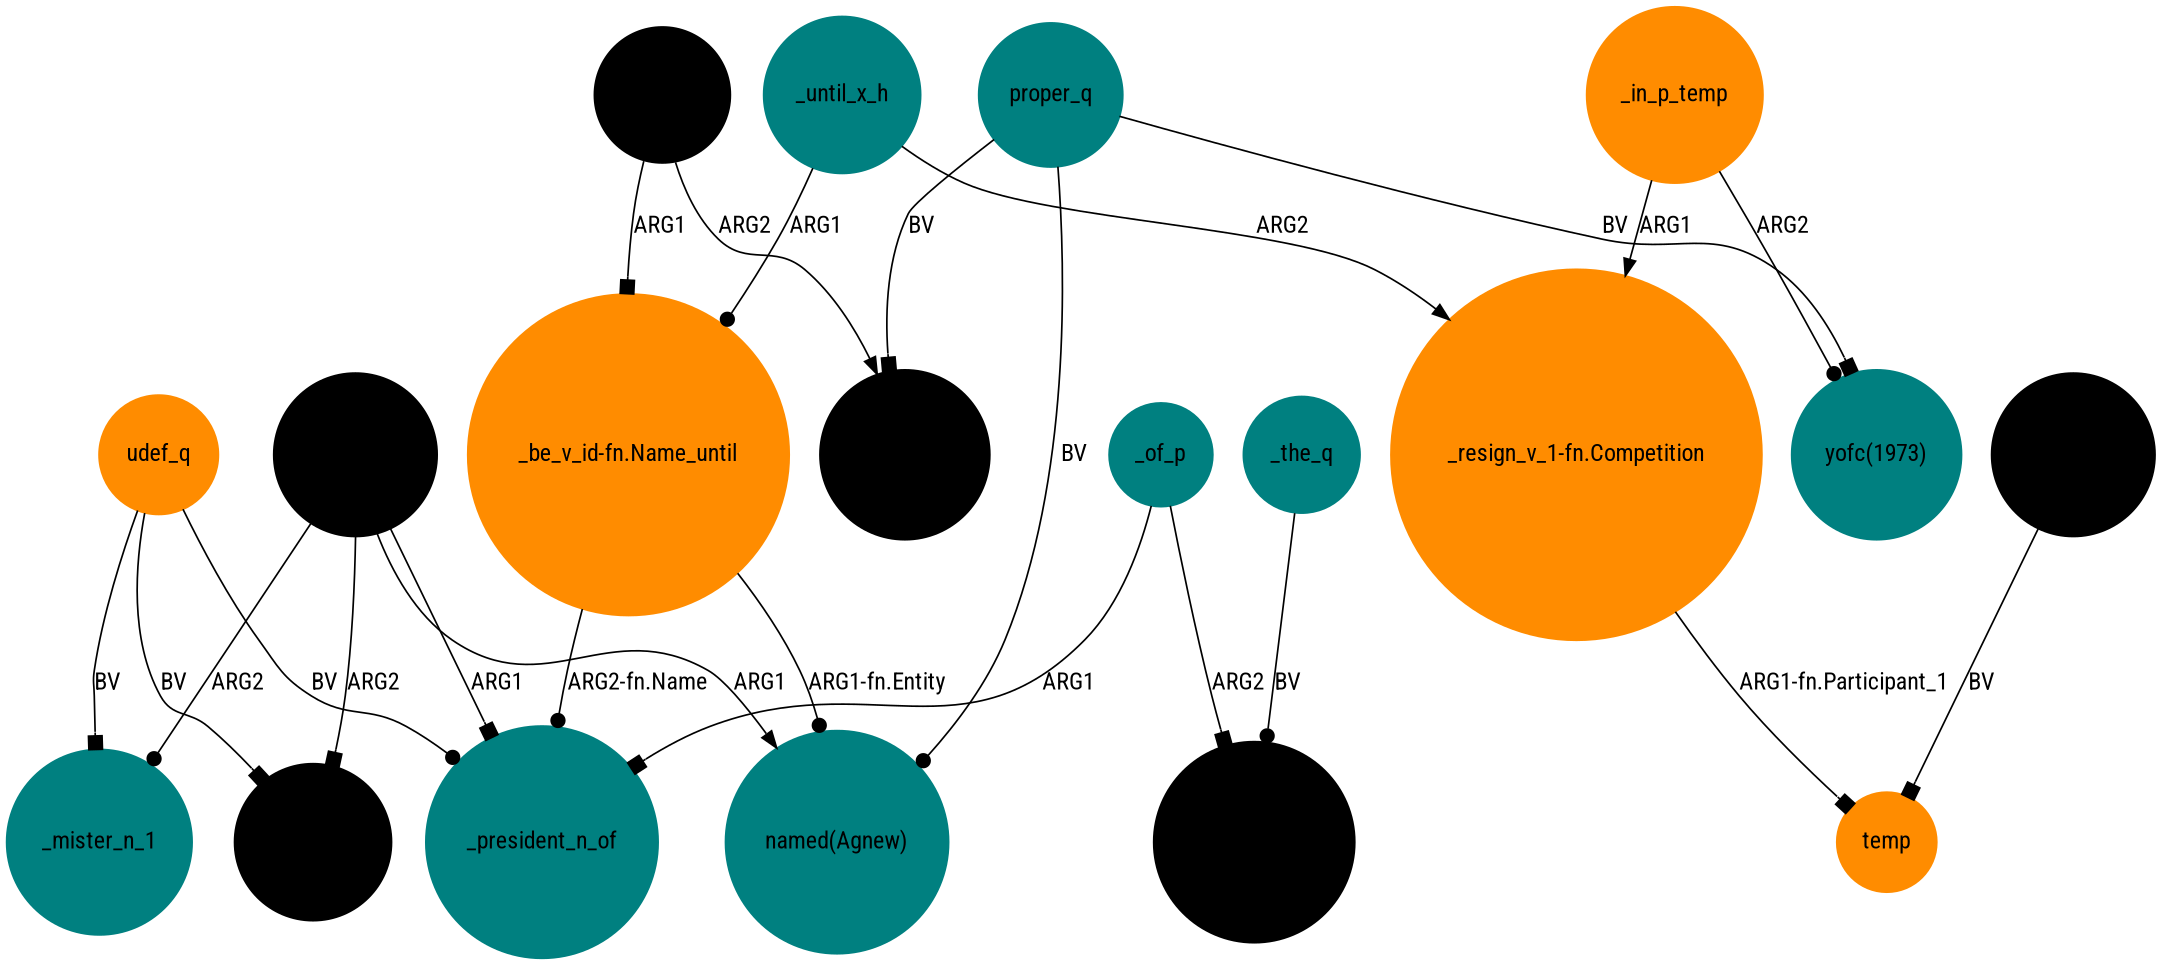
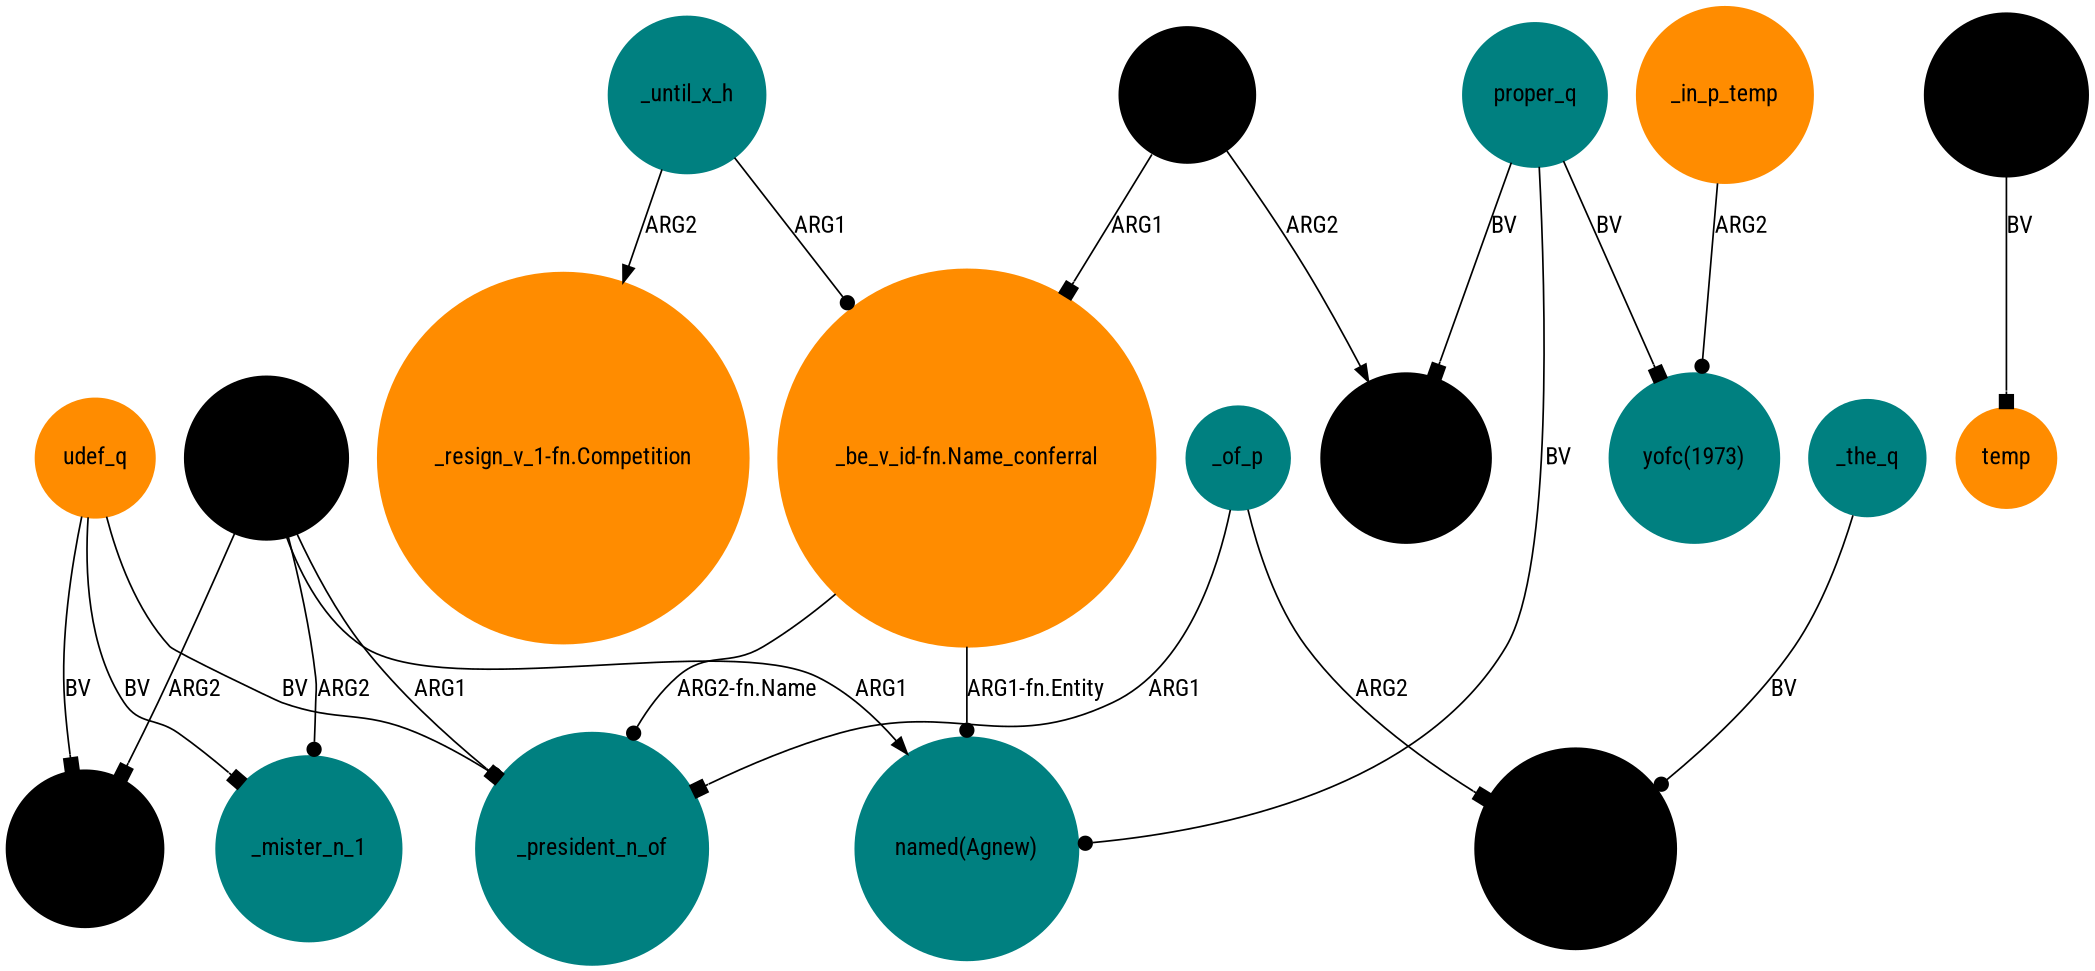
edge "_in_p_temp" -> "_resign_v_1-fn.Competition": removed, label "ARG1"
node "_be_v_id-fn.Name_until": label "_be_v_id-fn.Name_until" -> "_be_v_id-fn.Name_conferral"
edge "_resign_v_1-fn.Competition" -> "temp": removed, label "ARG1-fn.Participant_1"
